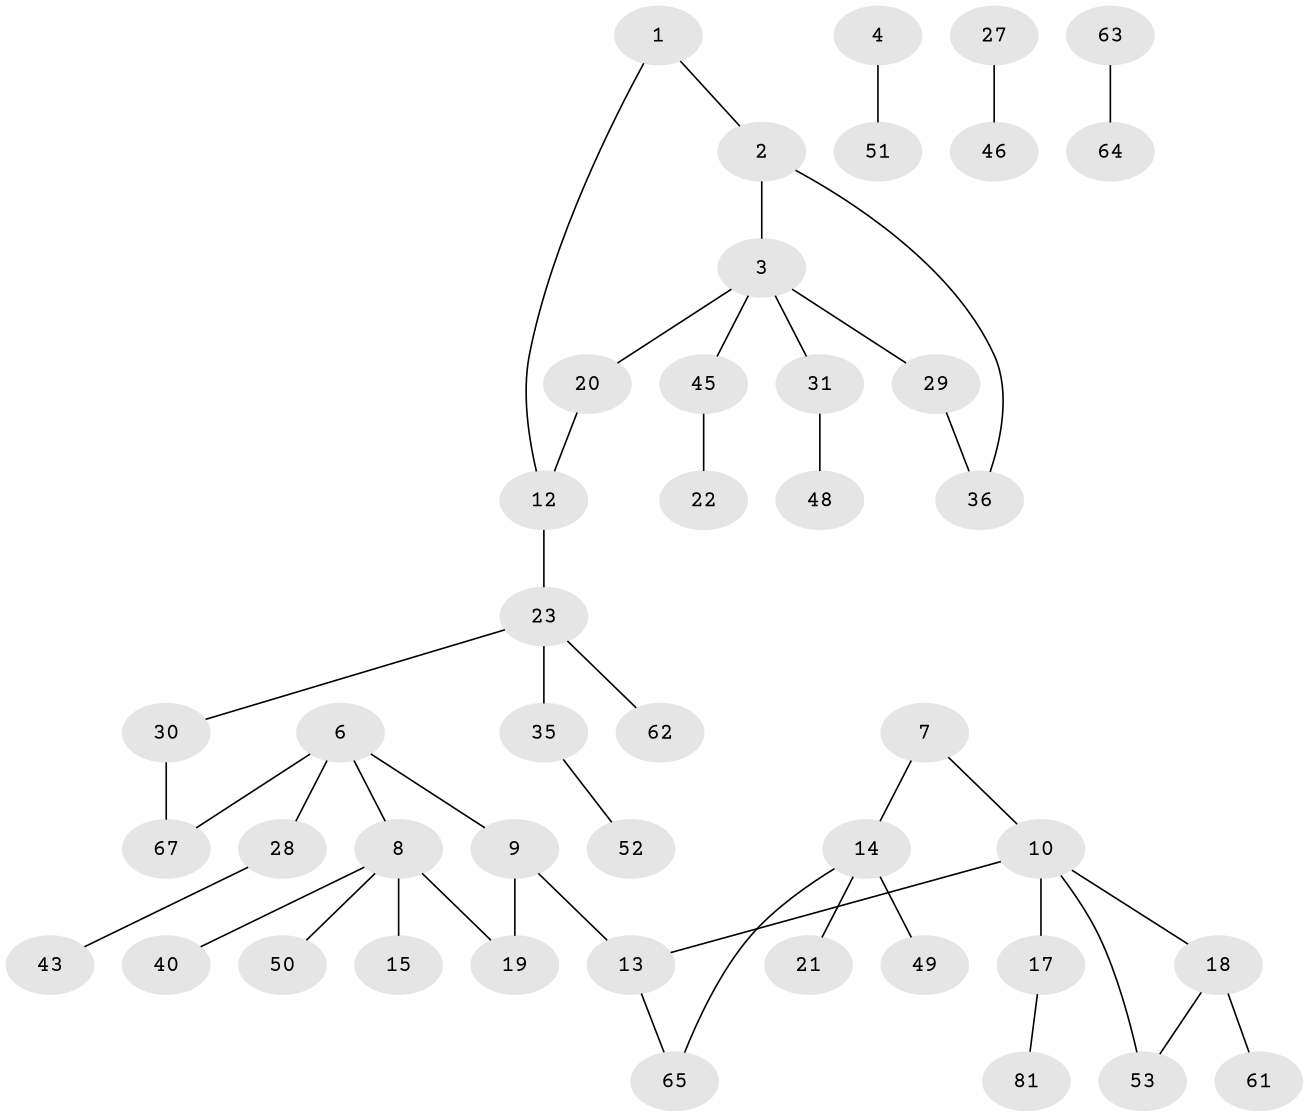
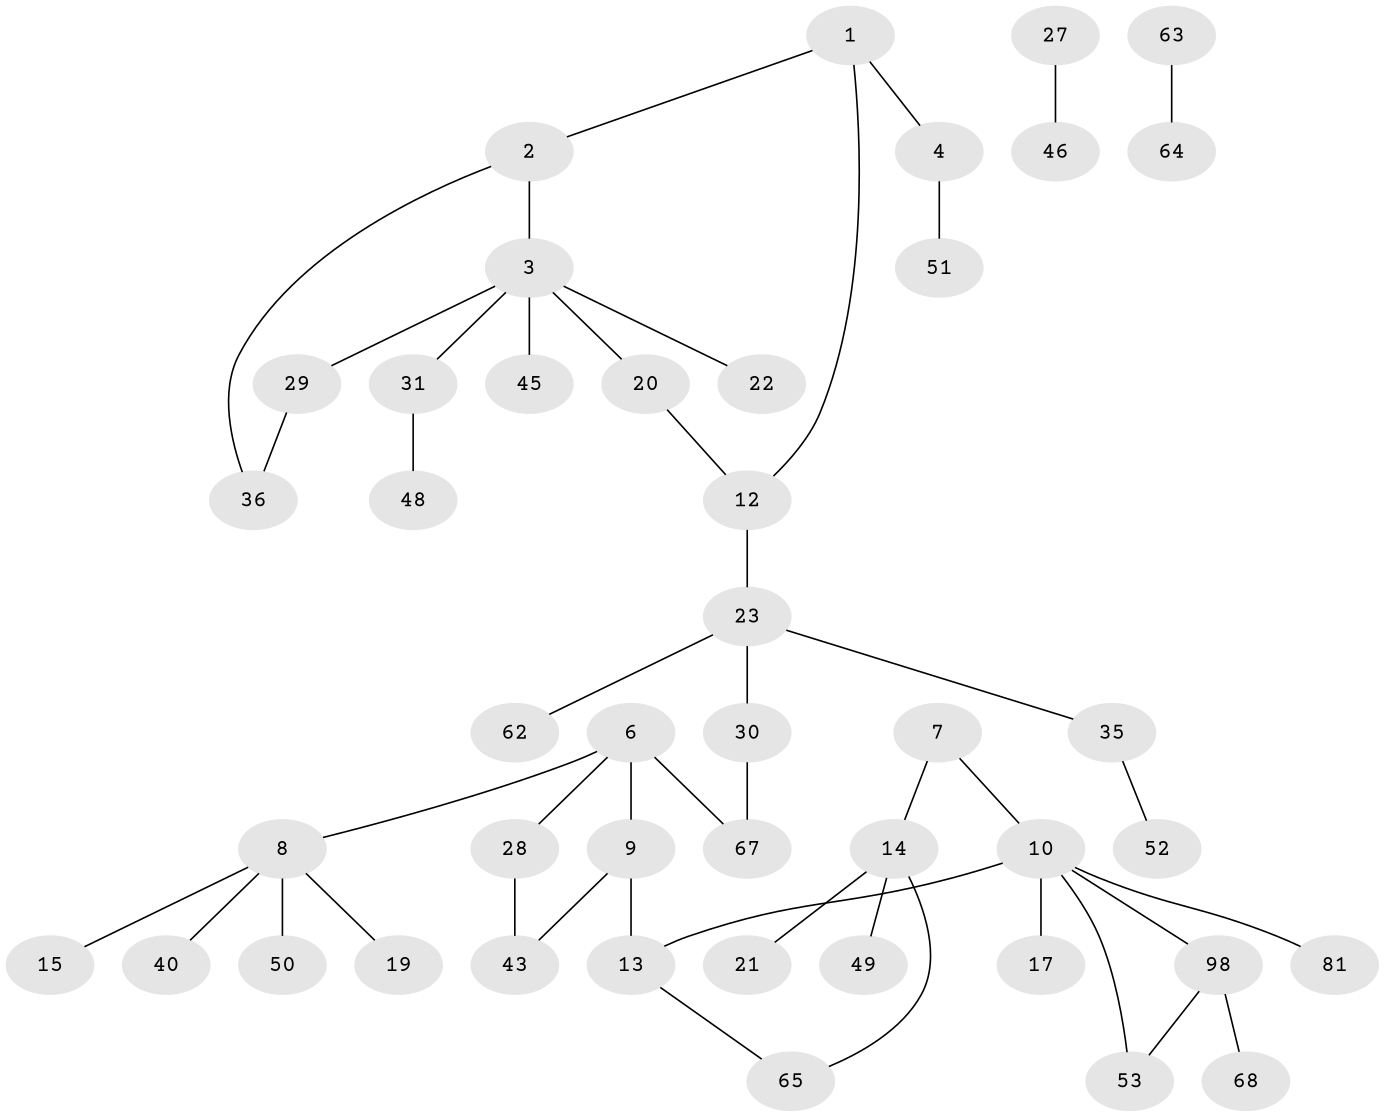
edge "1" -- "4": added
edge "45" -- "22": now "3" -- "22"
edge "9" -- "19": now "9" -- "43"
node "18": label "18" -> "98"
edge "17" -- "81": now "10" -- "81"
node "61": label "61" -> "68"
